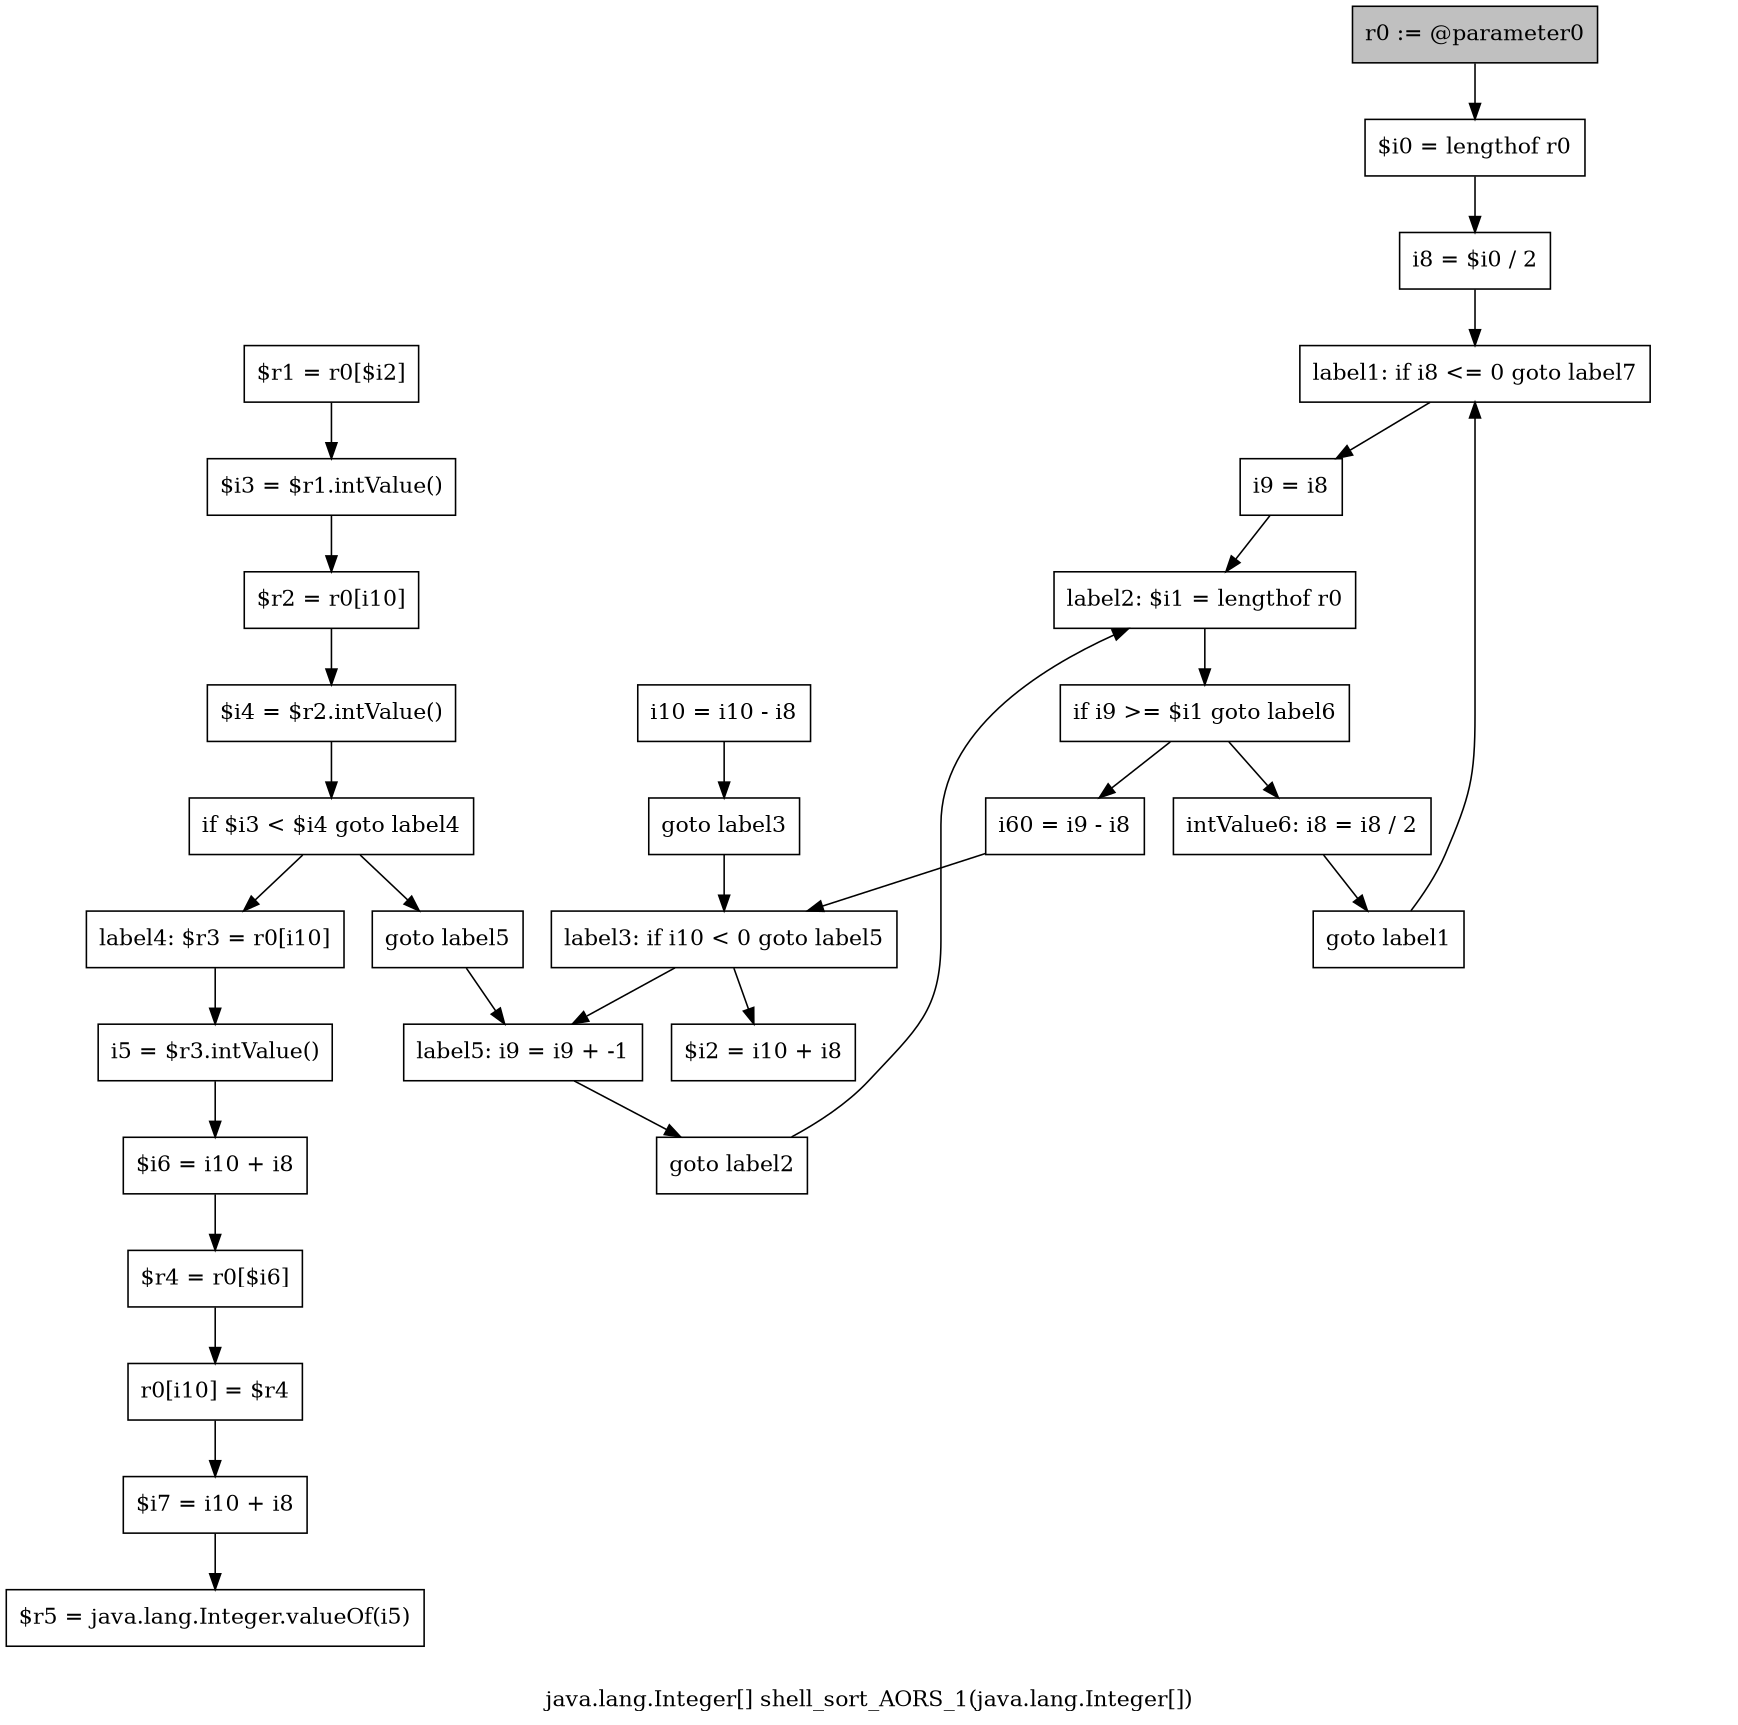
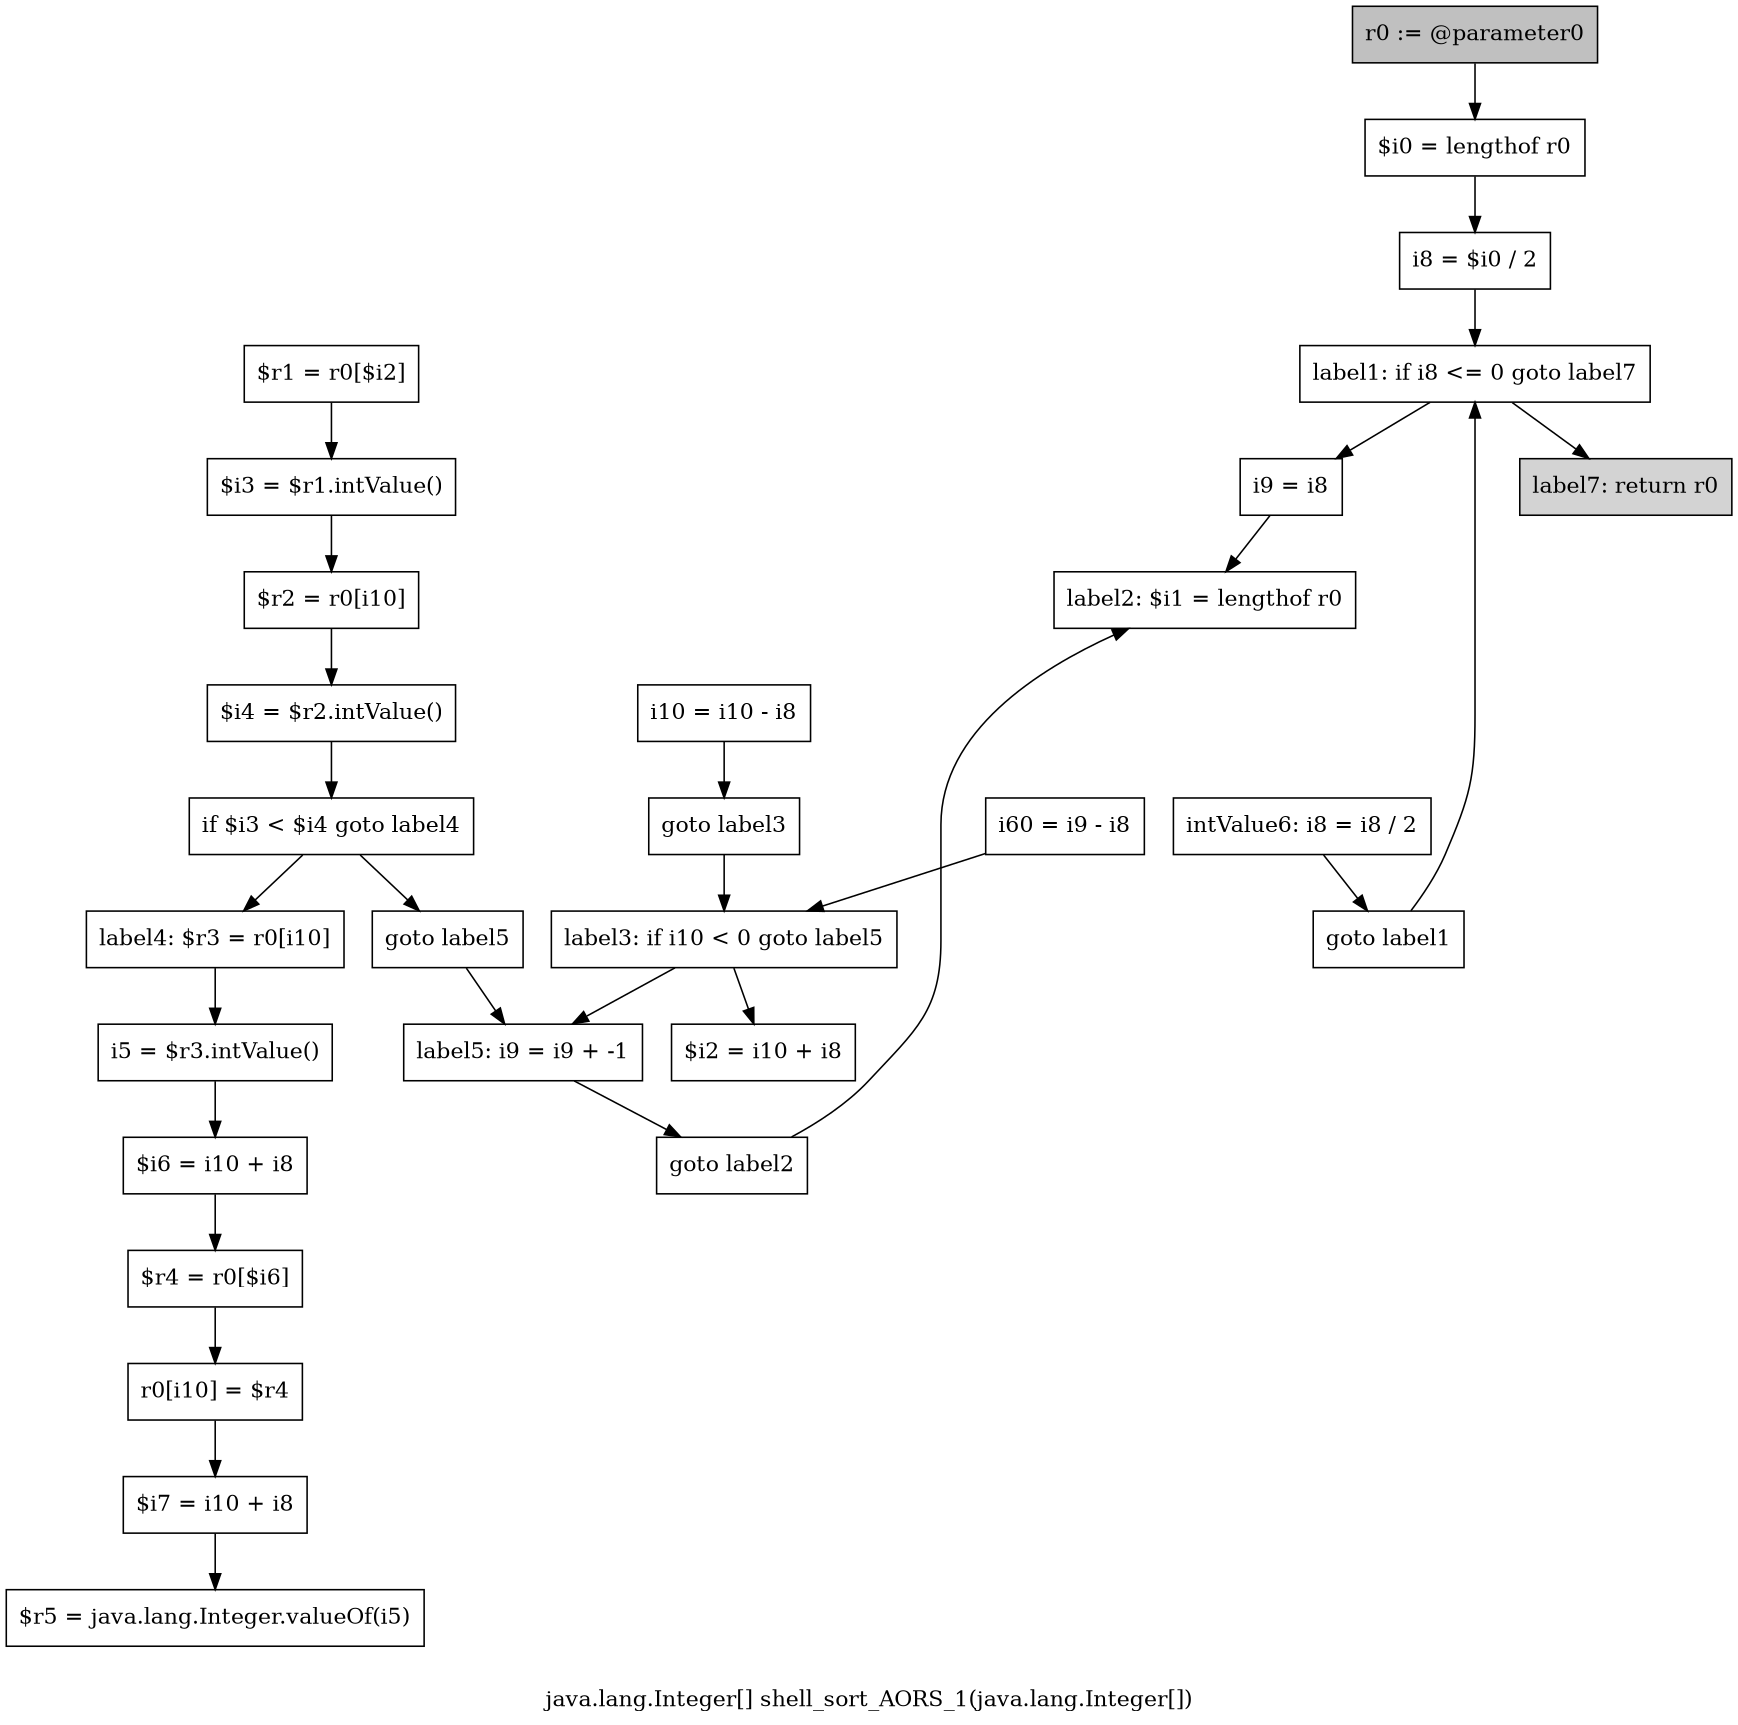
node "label7: return r0": added
node "if i9 >= $i1 goto label6": removed
